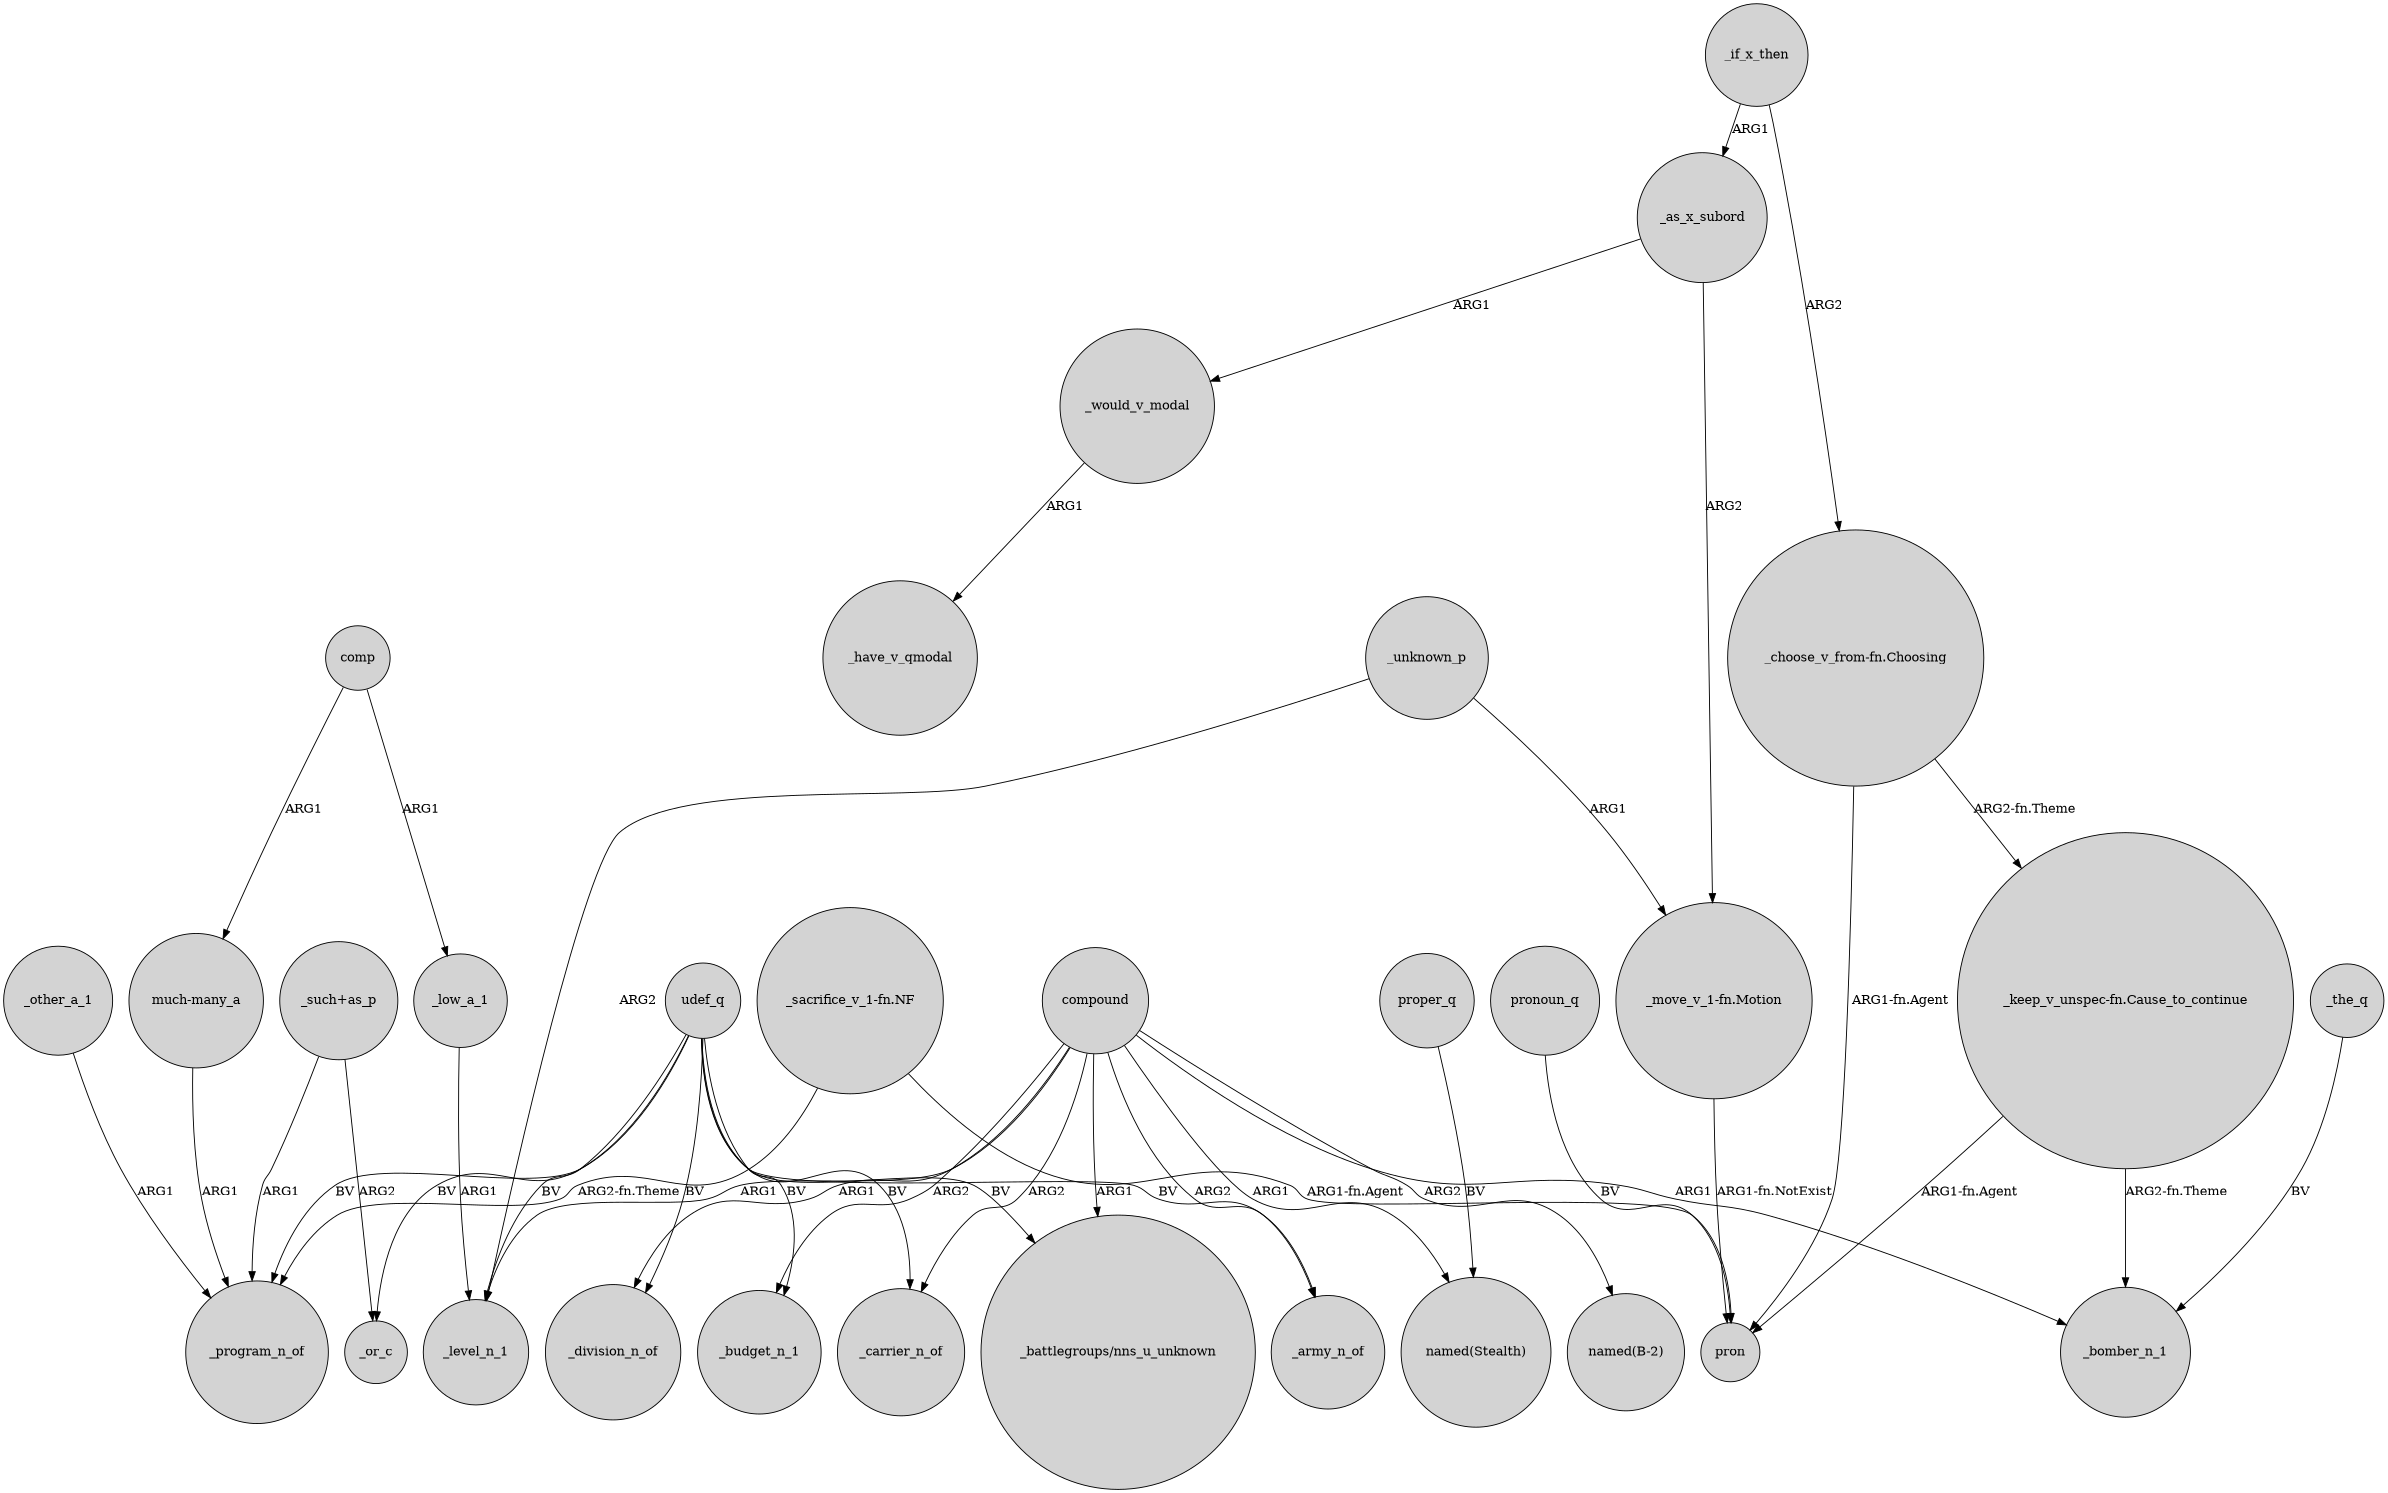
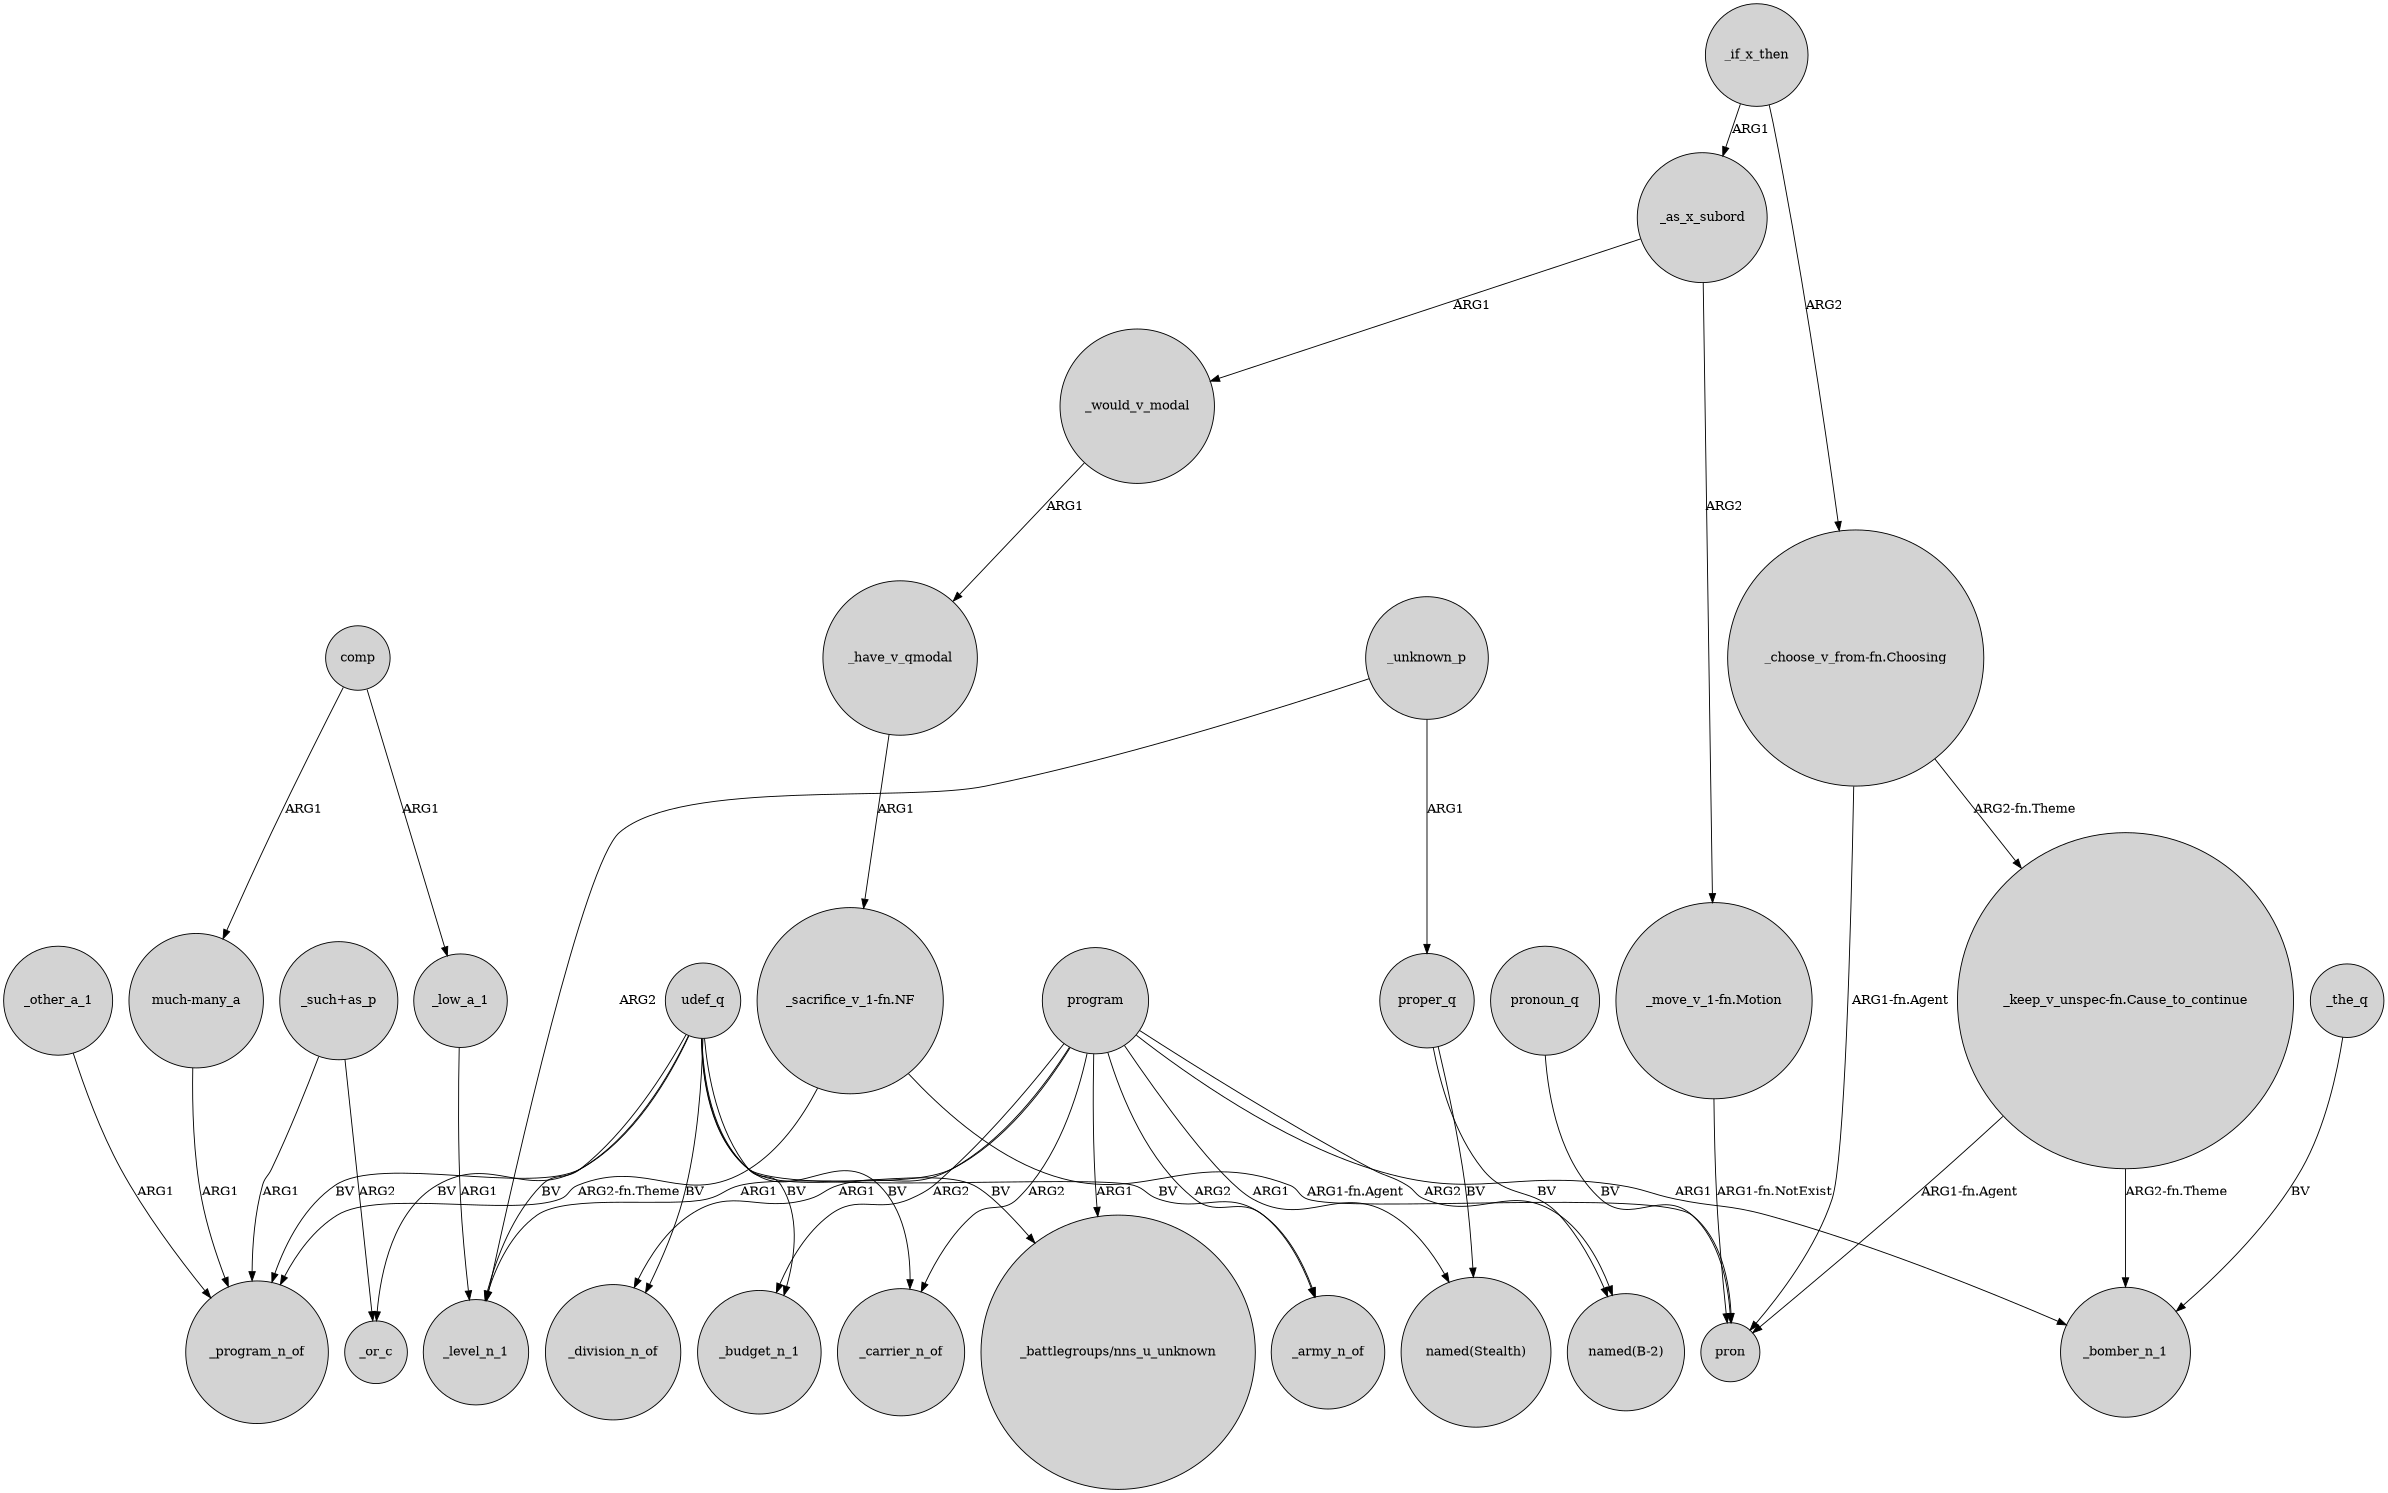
edge "_unknown_p" -> "_move_v_1-fn.Motion": now "_unknown_p" -> "proper_q"
edge "_have_v_qmodal" -> "_sacrifice_v_1-fn.NF": added, label "ARG1"
node "compound": label "compound" -> "program"
edge "proper_q" -> "named(B-2)": added, label "BV"
